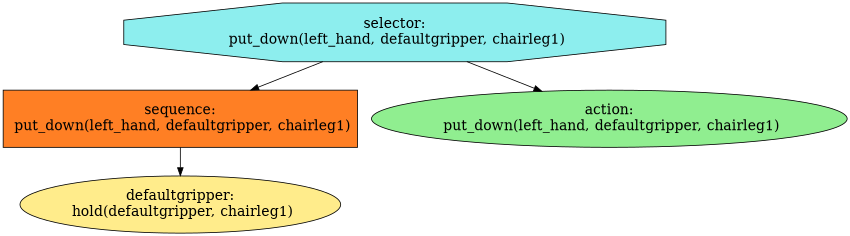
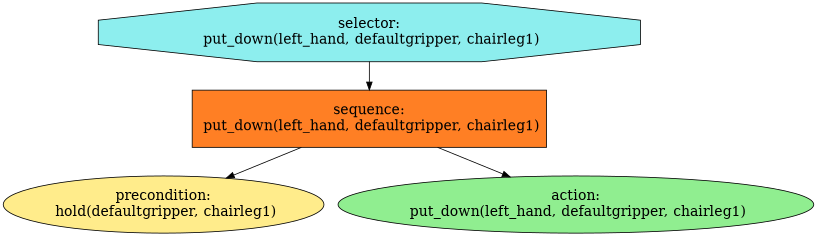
edge "selector: put_down(left_hand, defaultgripper, chairleg1)" -> "action: put_down(left_hand, defaultgripper, chairleg1)": now "sequence: put_down(left_hand, defaultgripper, chairleg1)" -> "action: put_down(left_hand, defaultgripper, chairleg1)"
node "defaultgripper: hold(defaultgripper, chairleg1)": label "defaultgripper: hold(defaultgripper, chairleg1)" -> "precondition: hold(defaultgripper, chairleg1)"
